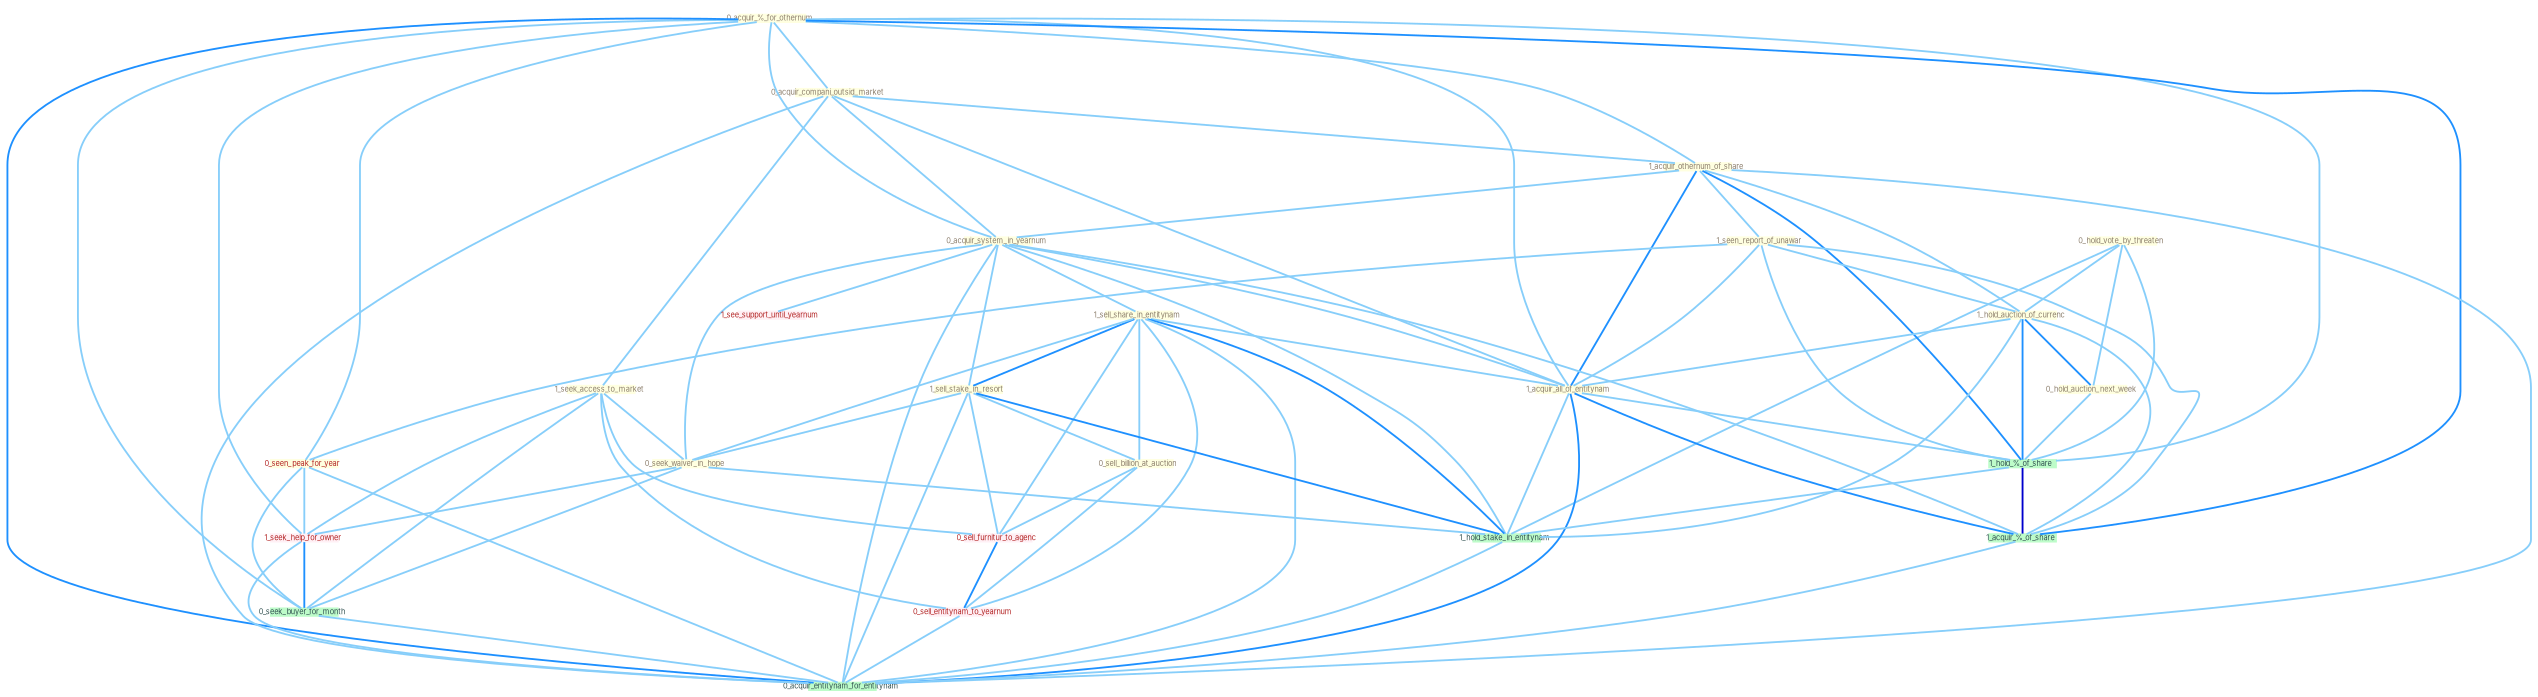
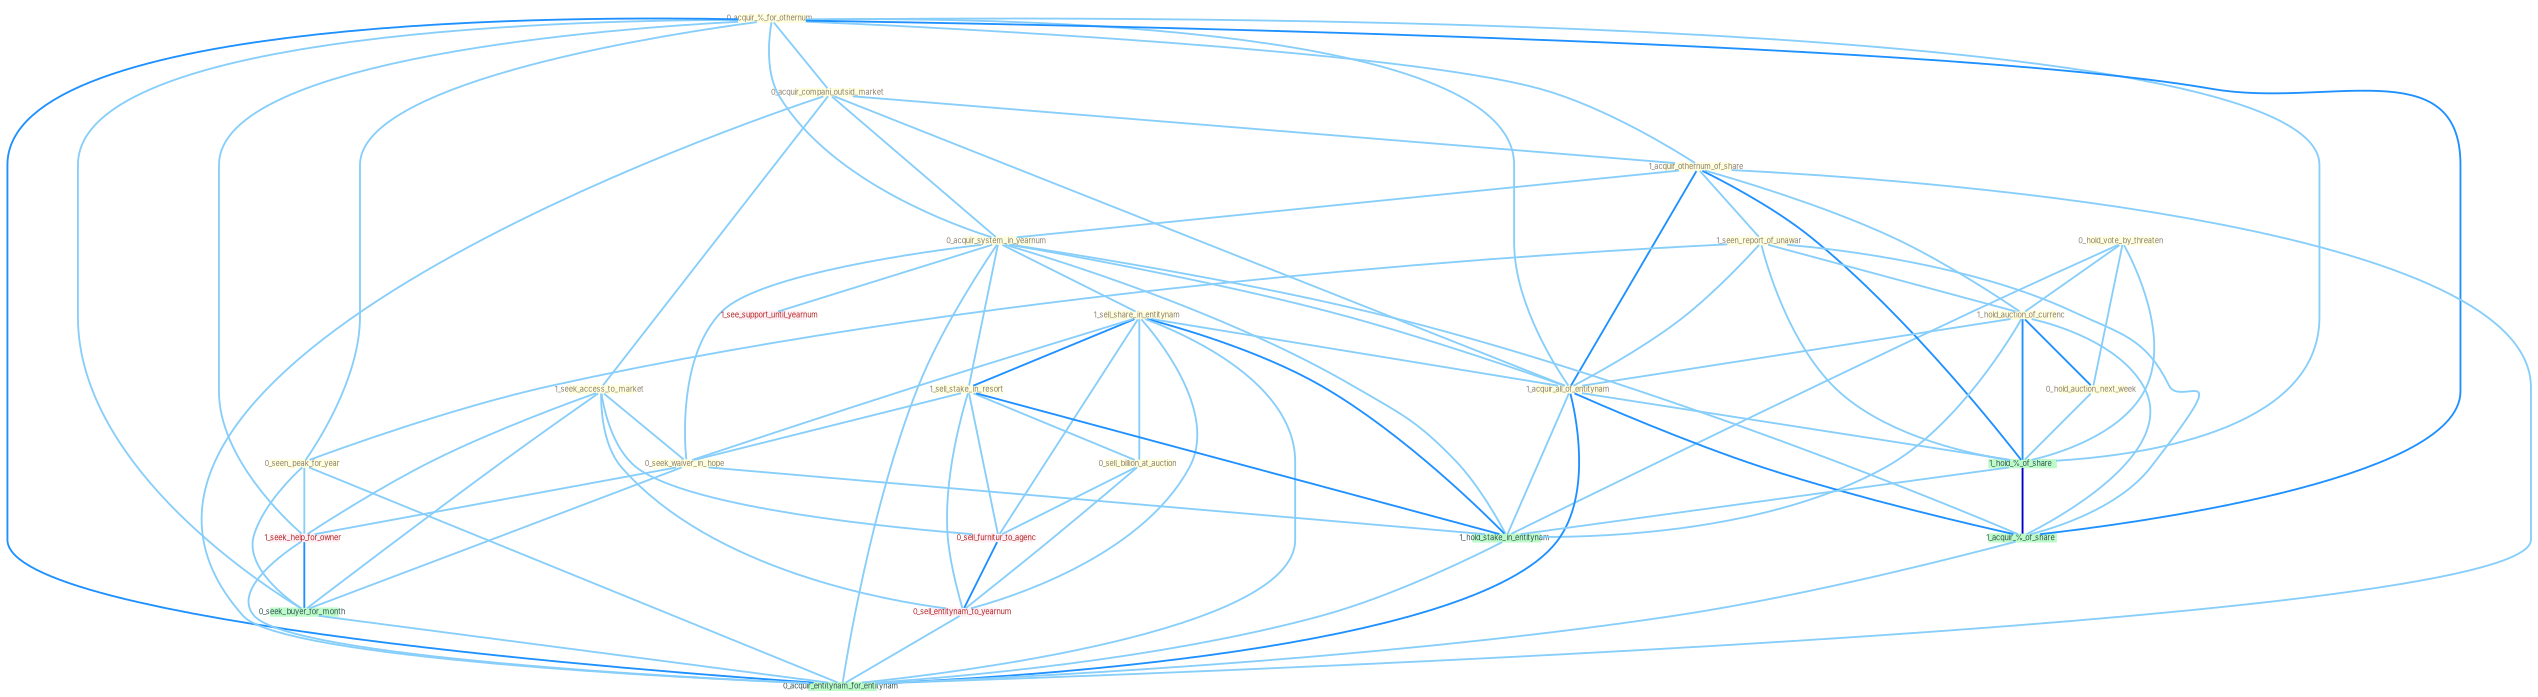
node "0_seen_peak_for_year": fontcolor #b22222 -> #8b7d6b
edge "1_sell_stake_in_resort" -- "0_acquir_entitynam_for_entitynam": now "1_sell_stake_in_resort" -- "0_sell_entitynam_to_yearnum"
